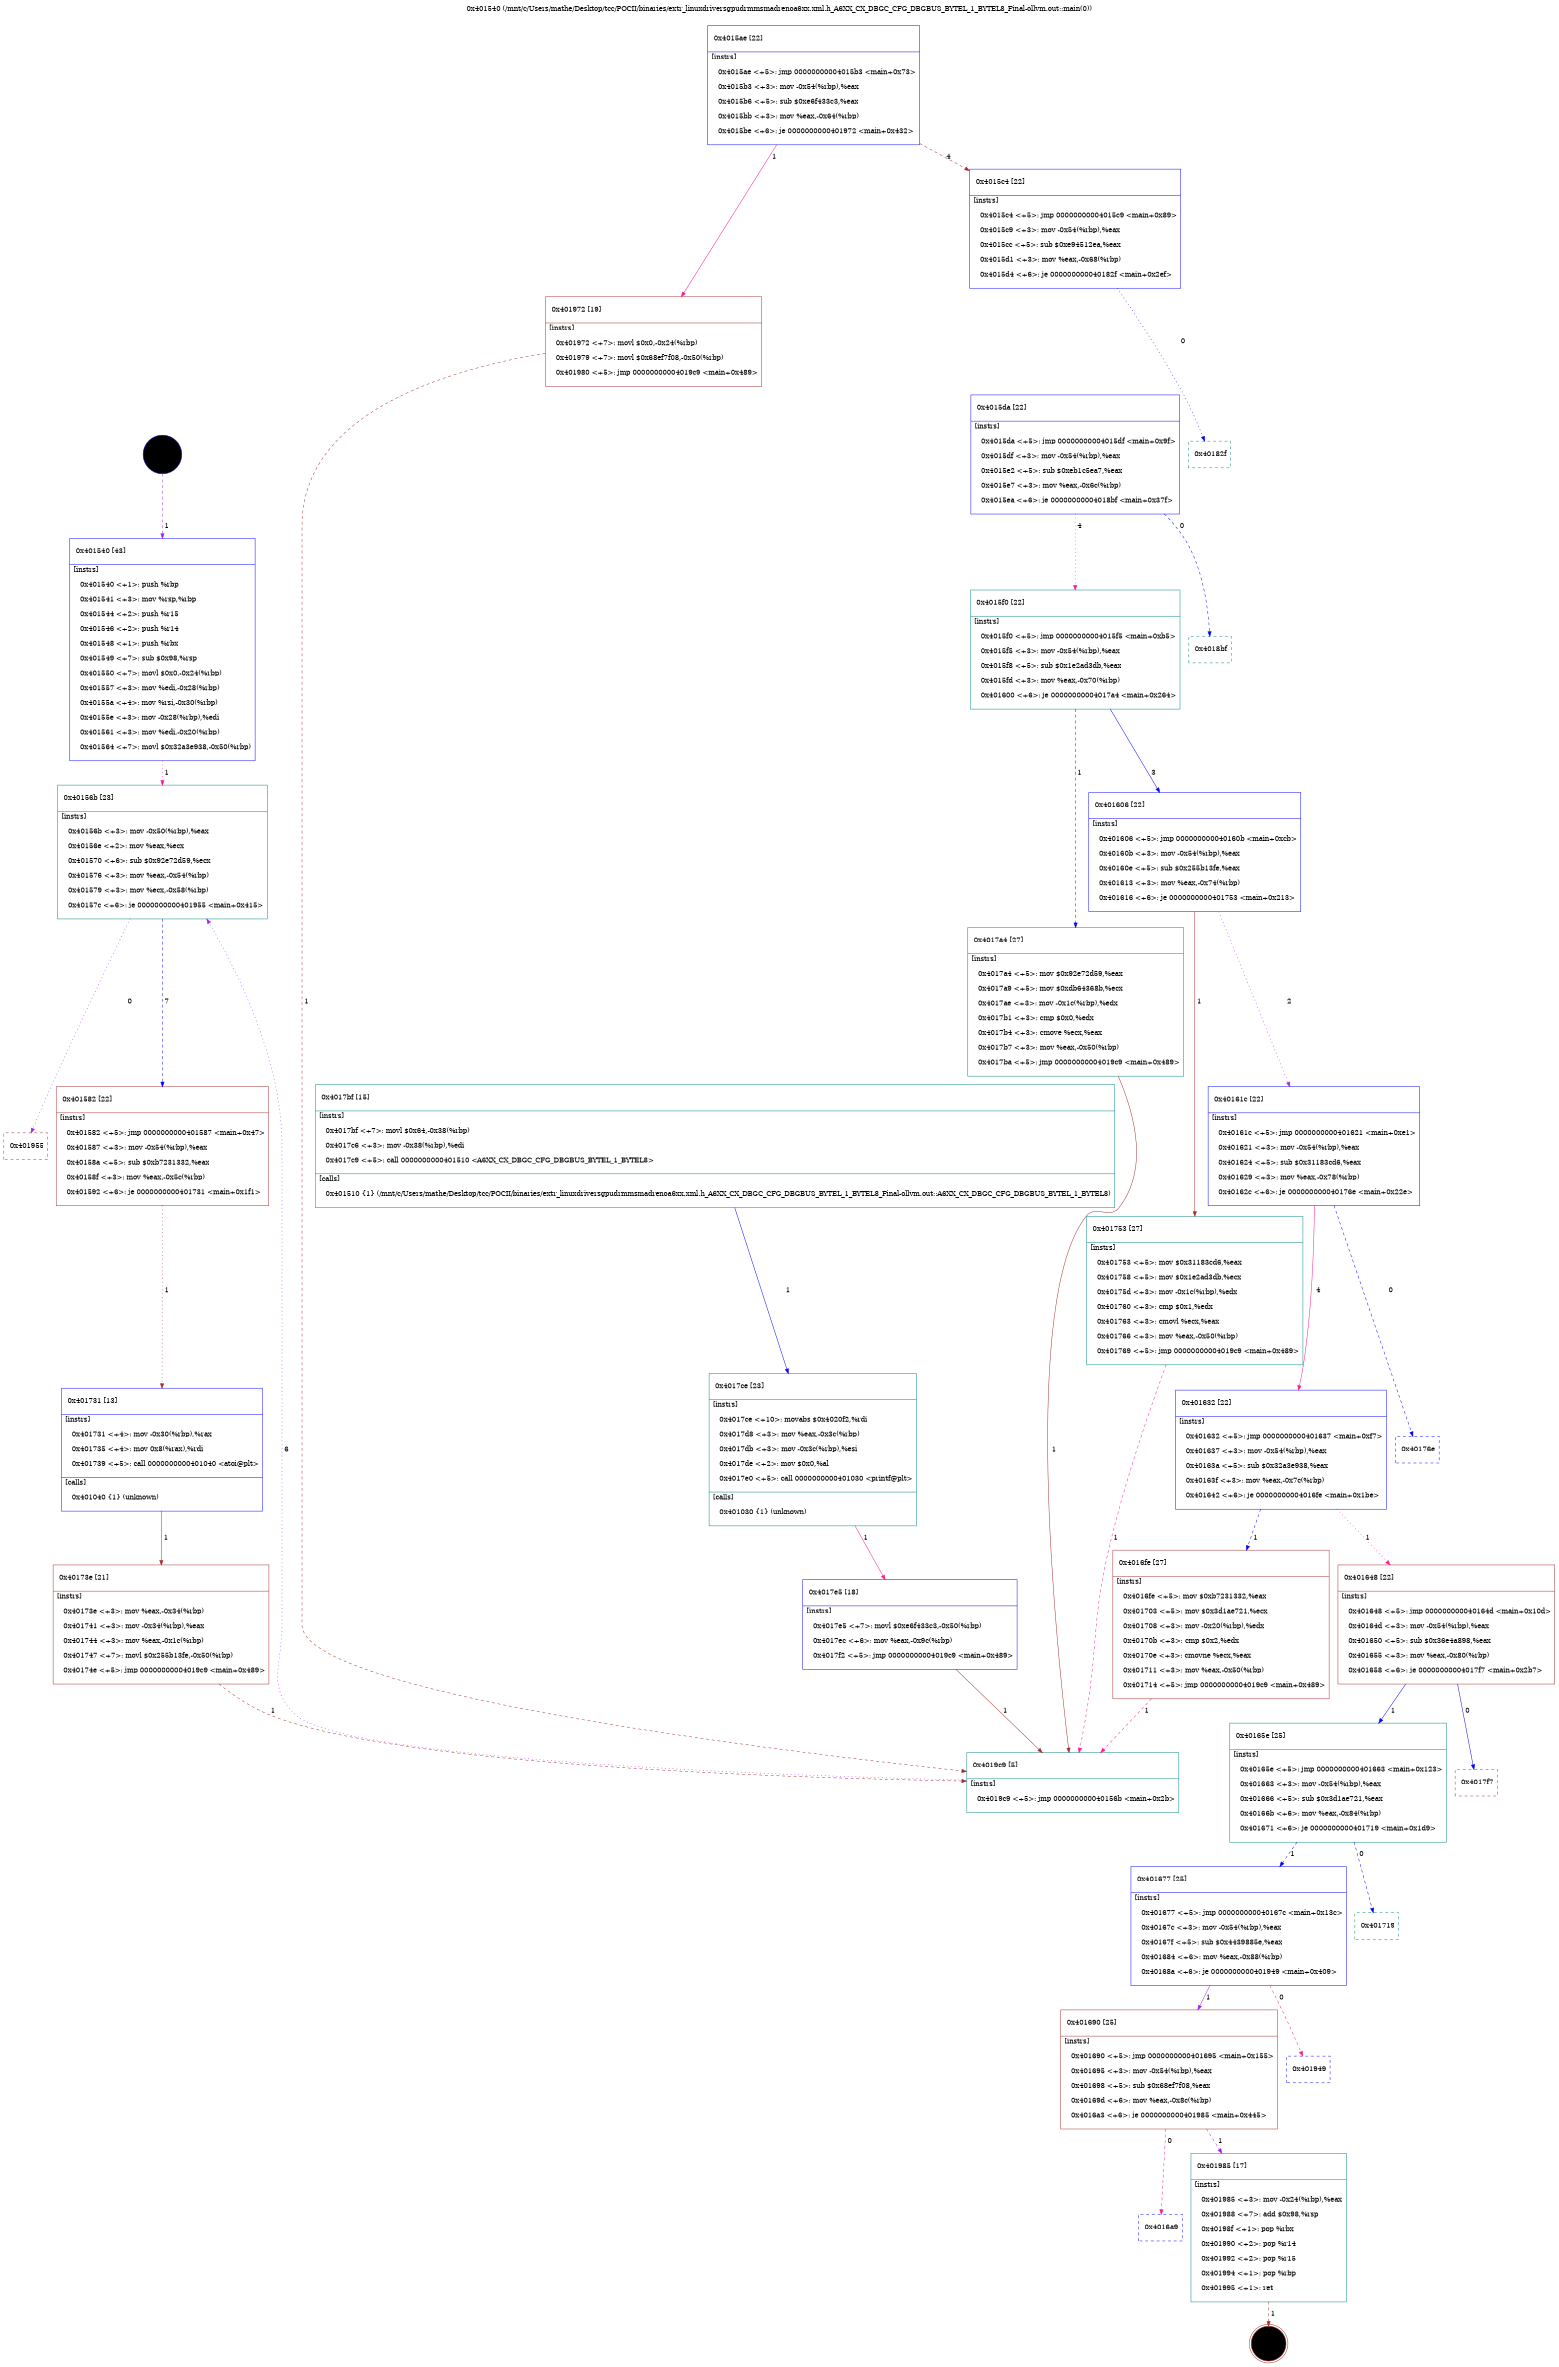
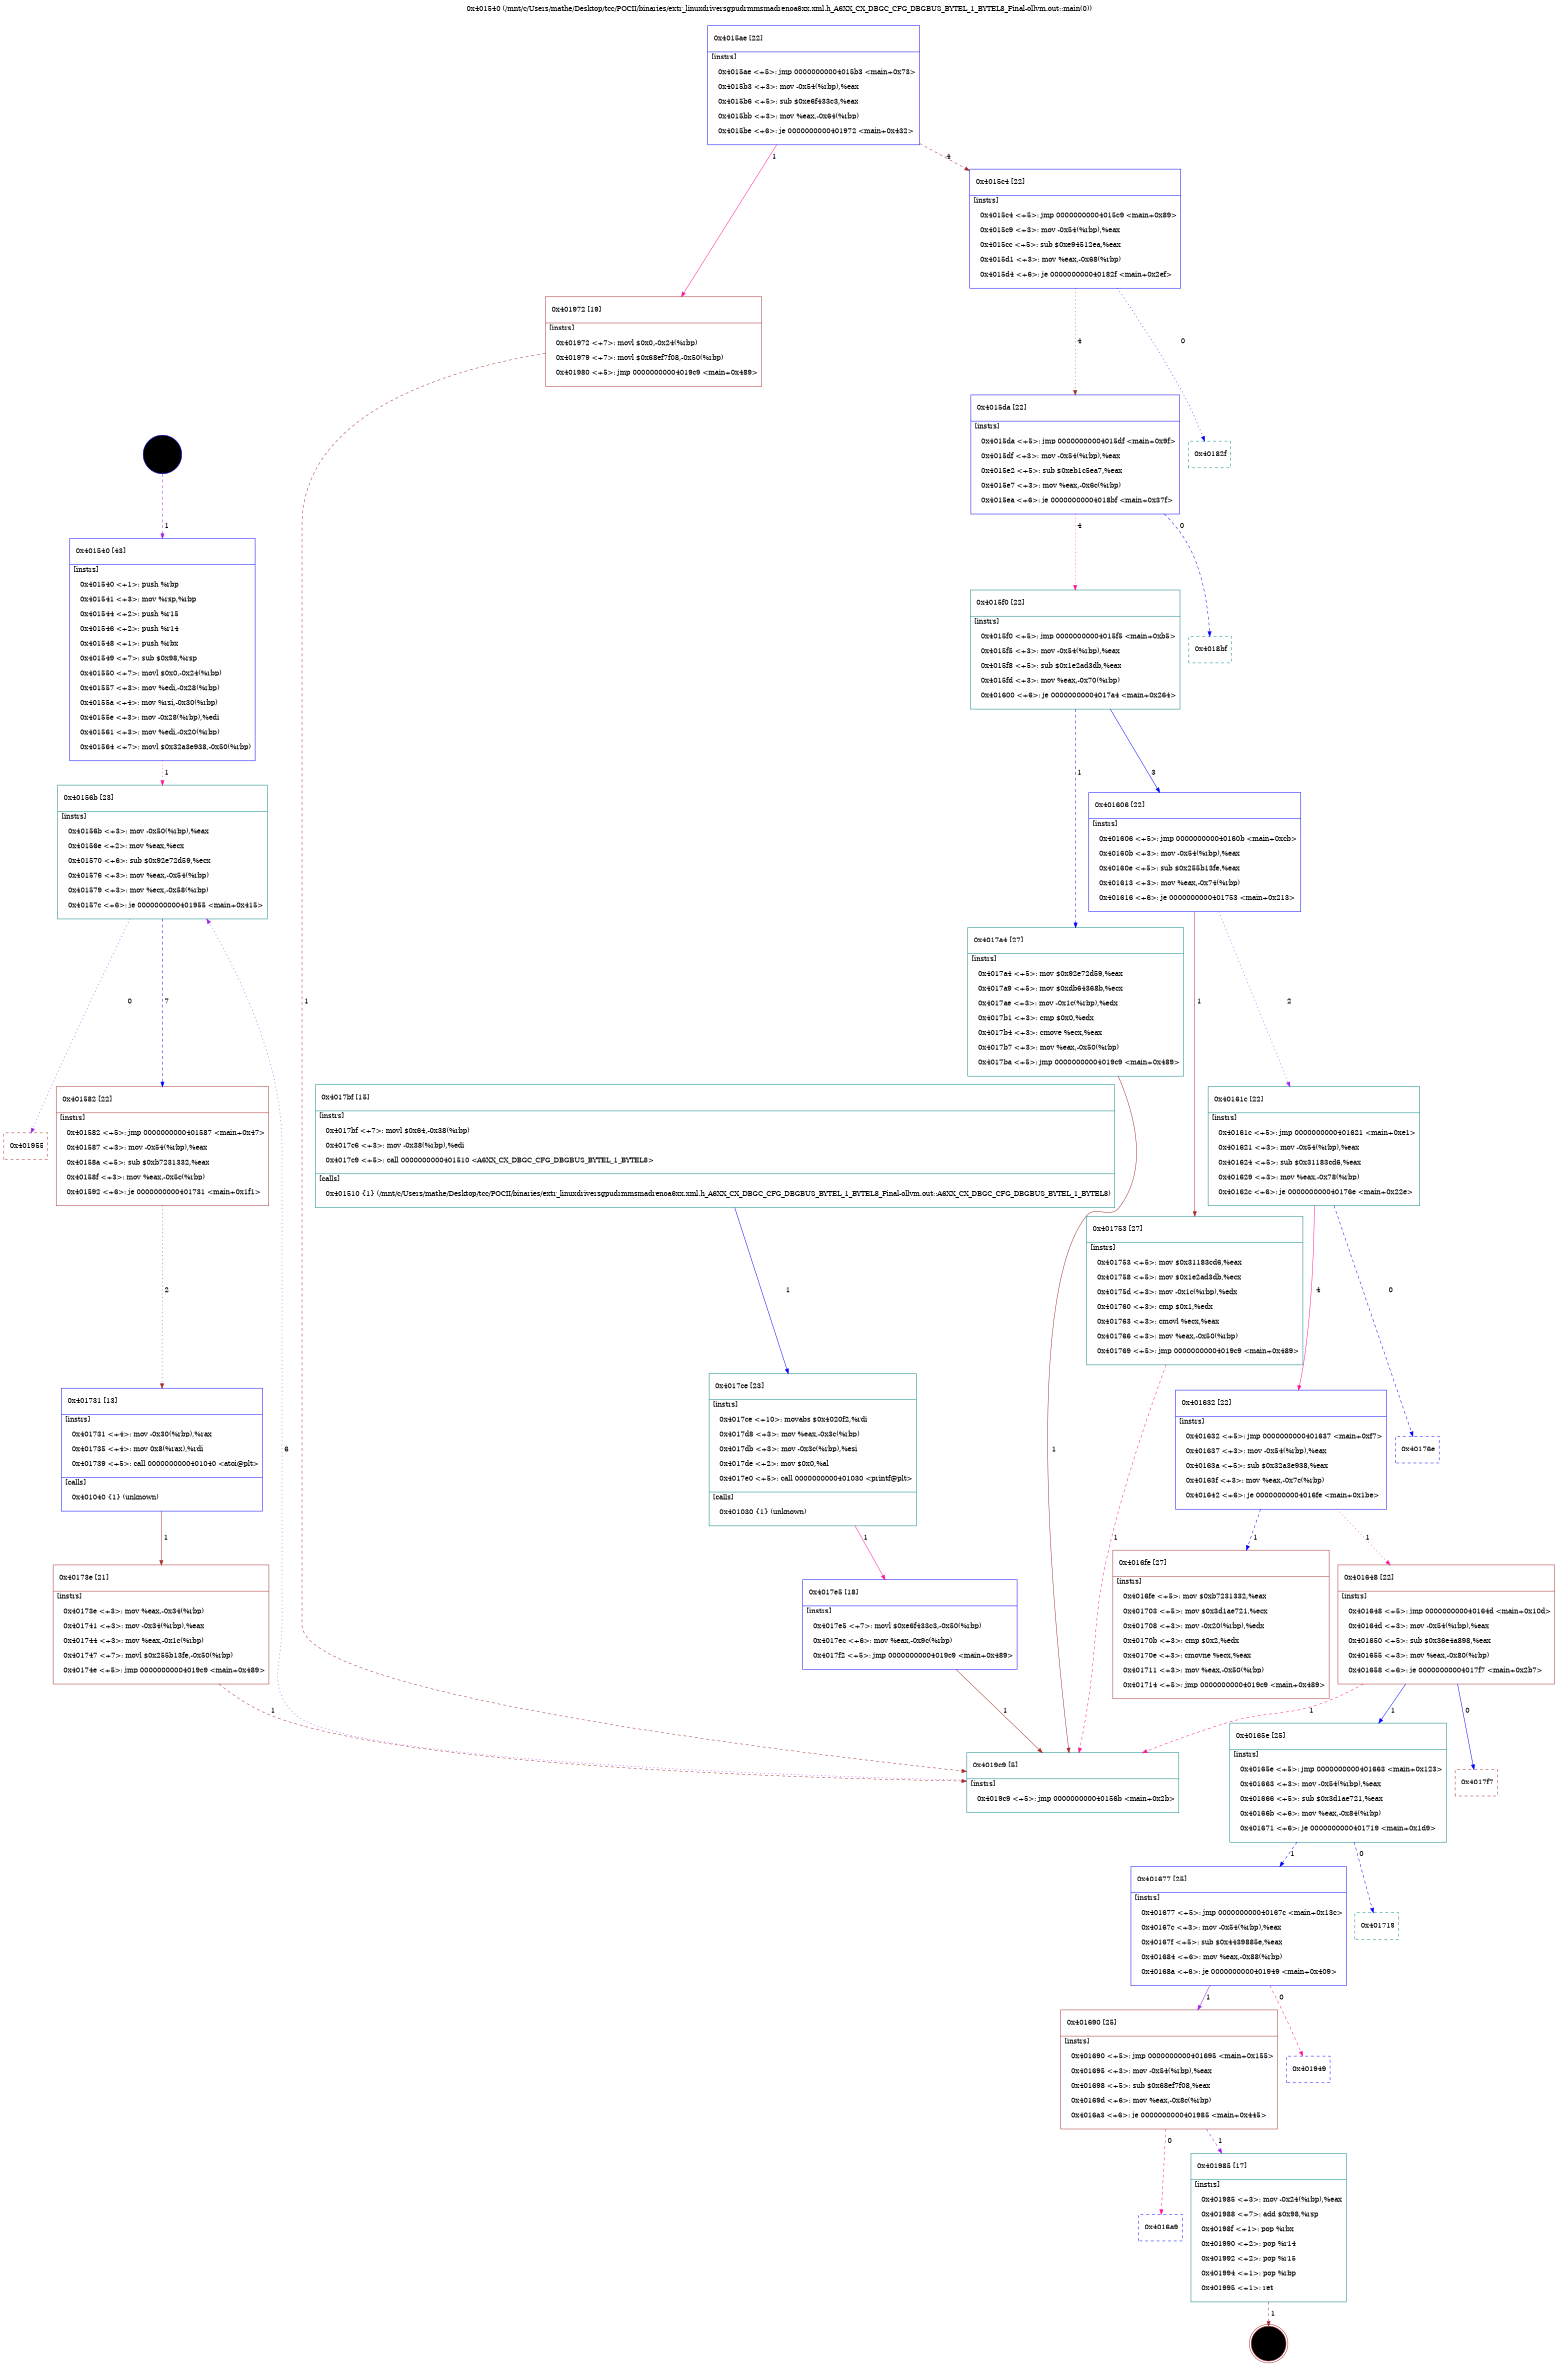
edge "0x4015c4 [22]" -> "0x4015da [22]": added, label "4"
node "0x40161c [22]": color blue -> teal
edge "0x401582 [22]" -> "0x401731 [13]": label " 1" -> " 2"
edge "0x4016fe [27]" -> "0x4019c9 [5]": now "0x401648 [22]" -> "0x4019c9 [5]"
